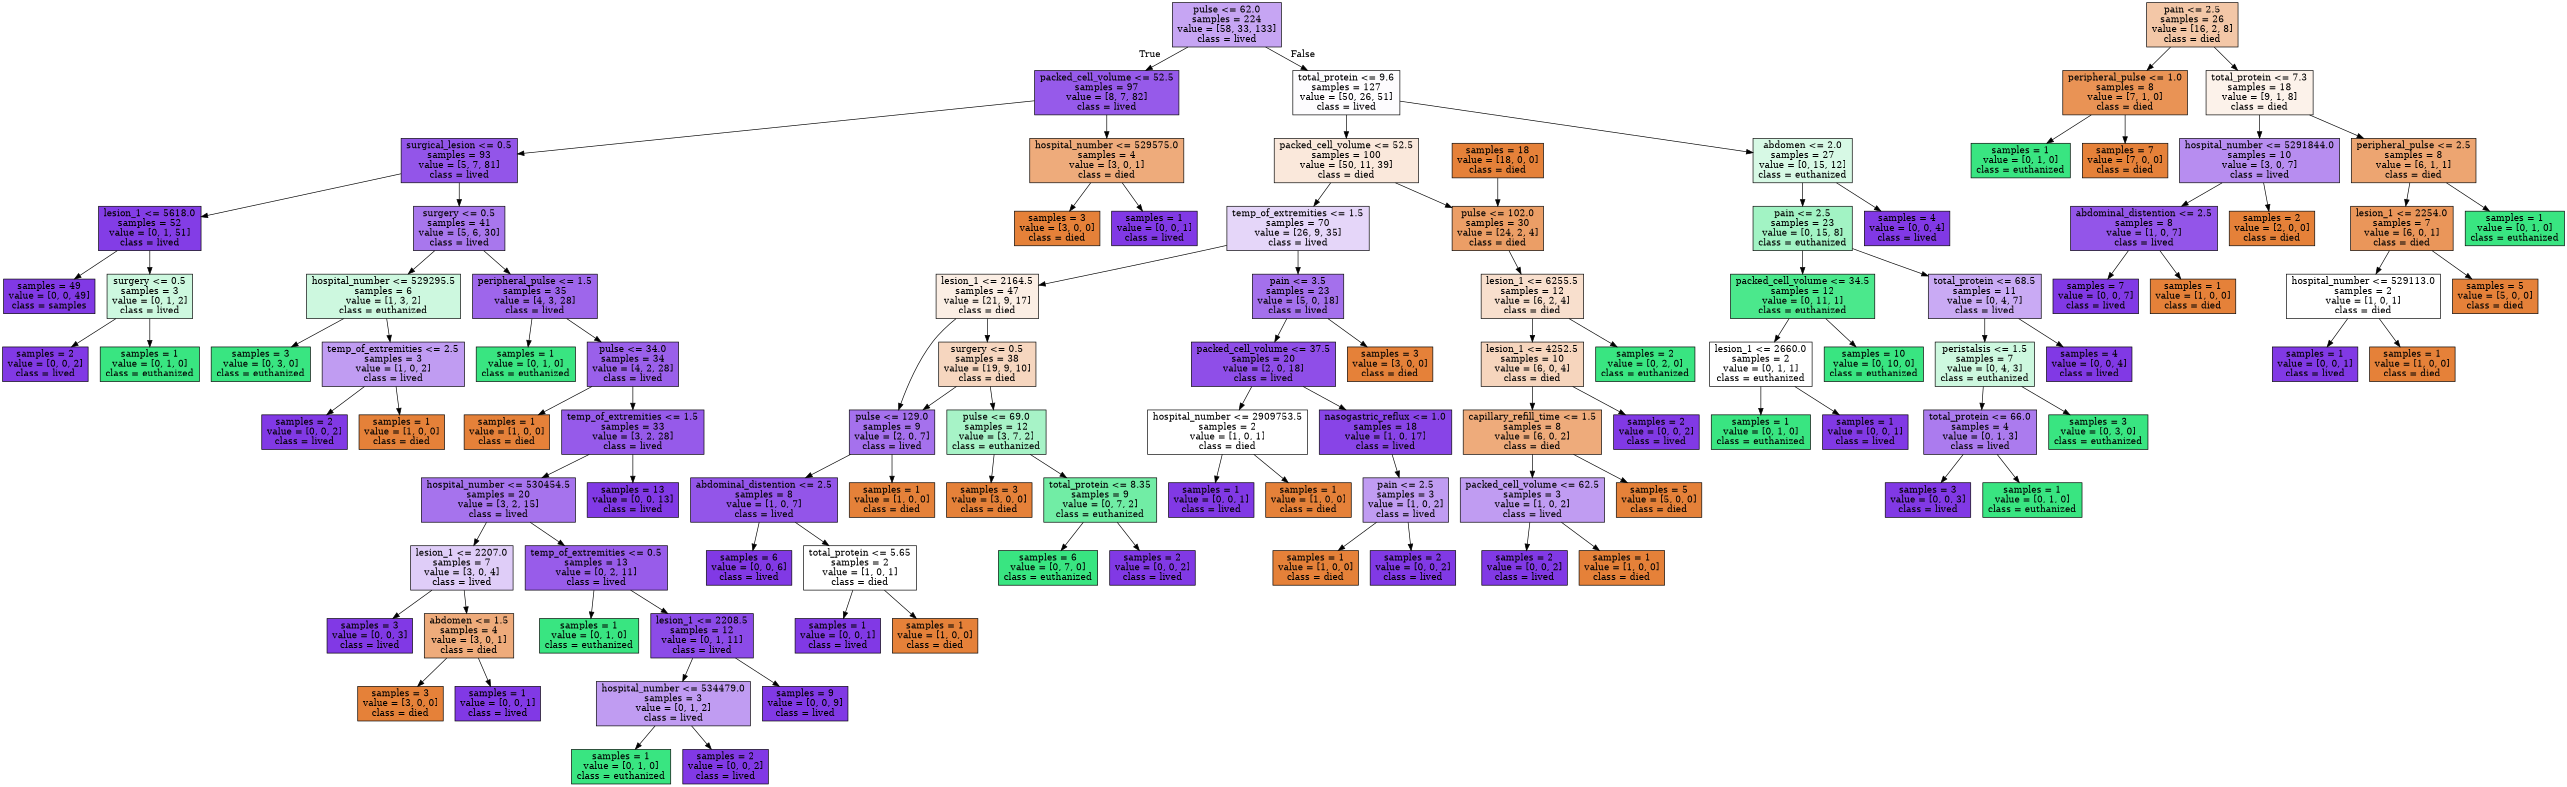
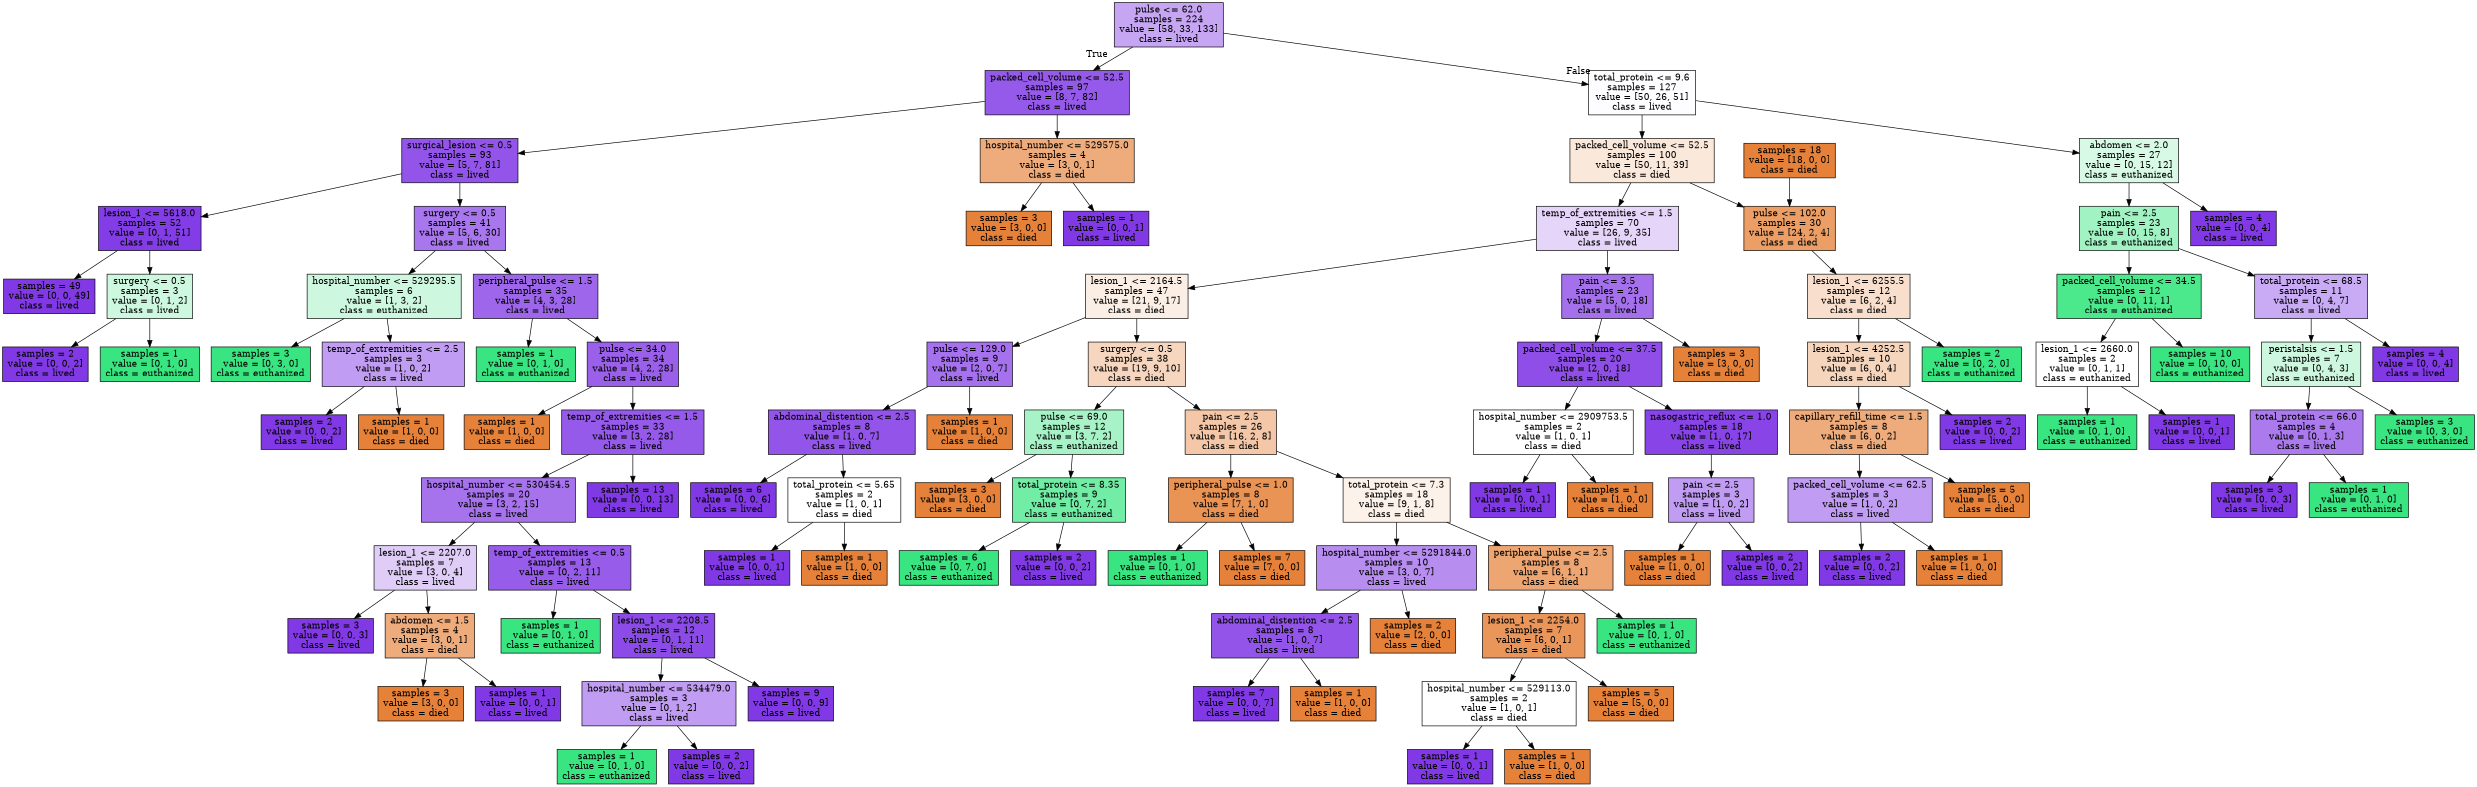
node "samples = 49 value = [0, 0, 49] class = samples": label "samples = 49 value = [0, 0, 49] class = samples" -> "samples = 49 value = [0, 0, 49] class = lived"
edge "surgery <= 0.5 samples = 38 value = [19, 9, 10] class = died" -> "pulse <= 129.0 samples = 9 value = [2, 0, 7] class = lived": now "surgery <= 0.5 samples = 38 value = [19, 9, 10] class = died" -> "pain <= 2.5 samples = 26 value = [16, 2, 8] class = died"
